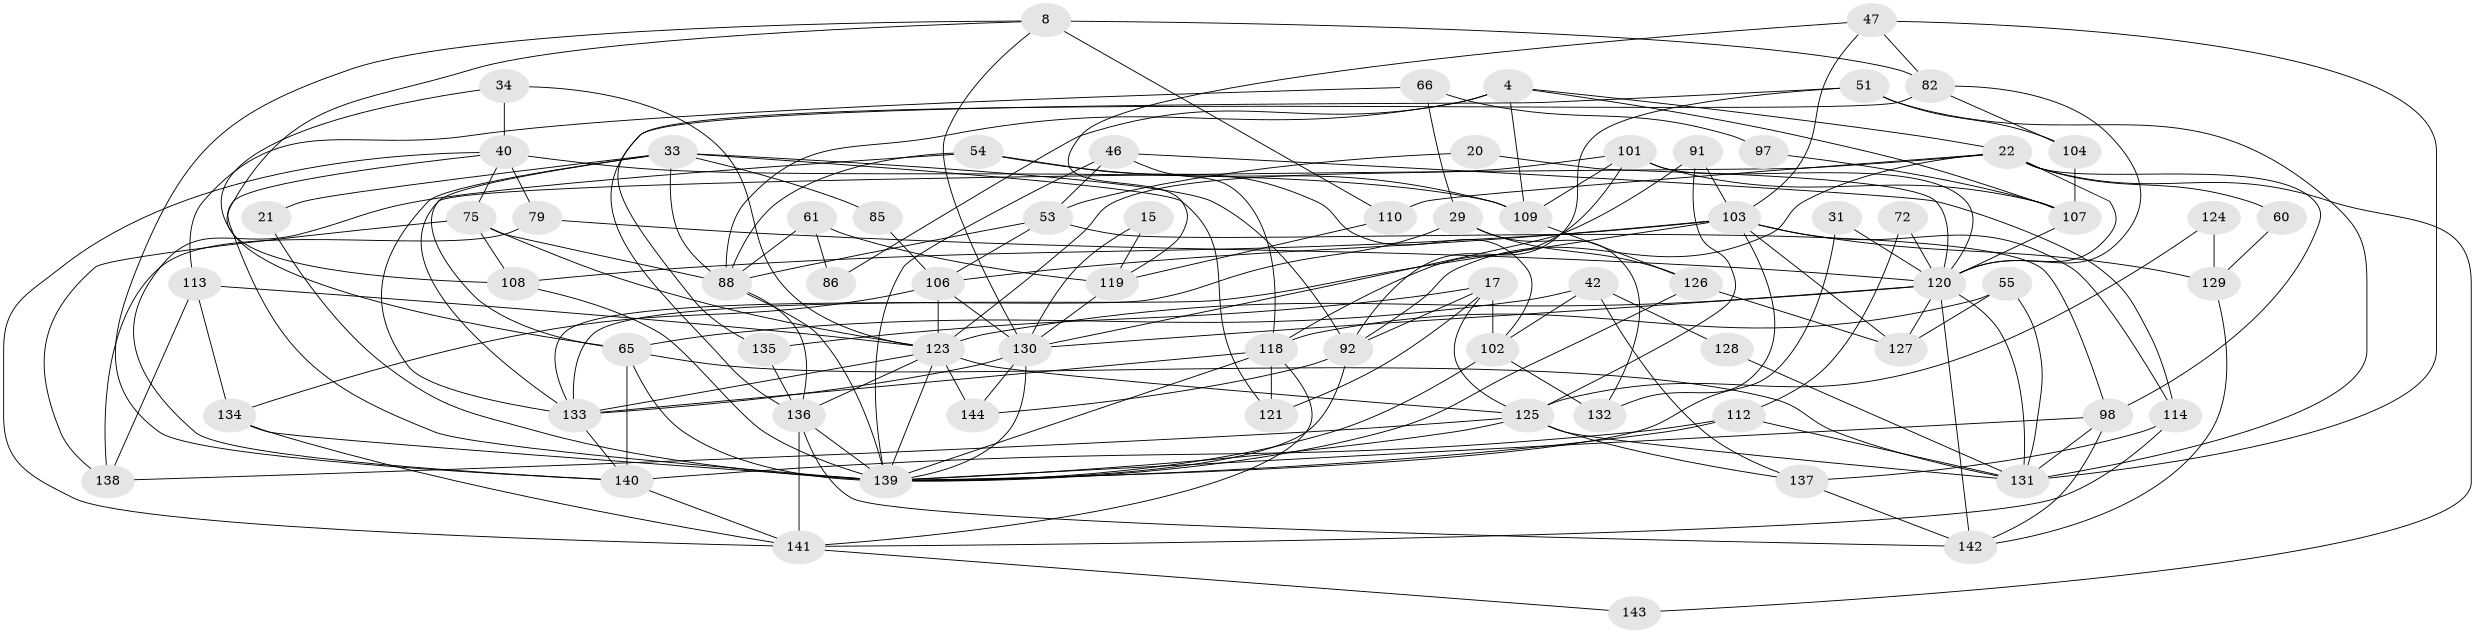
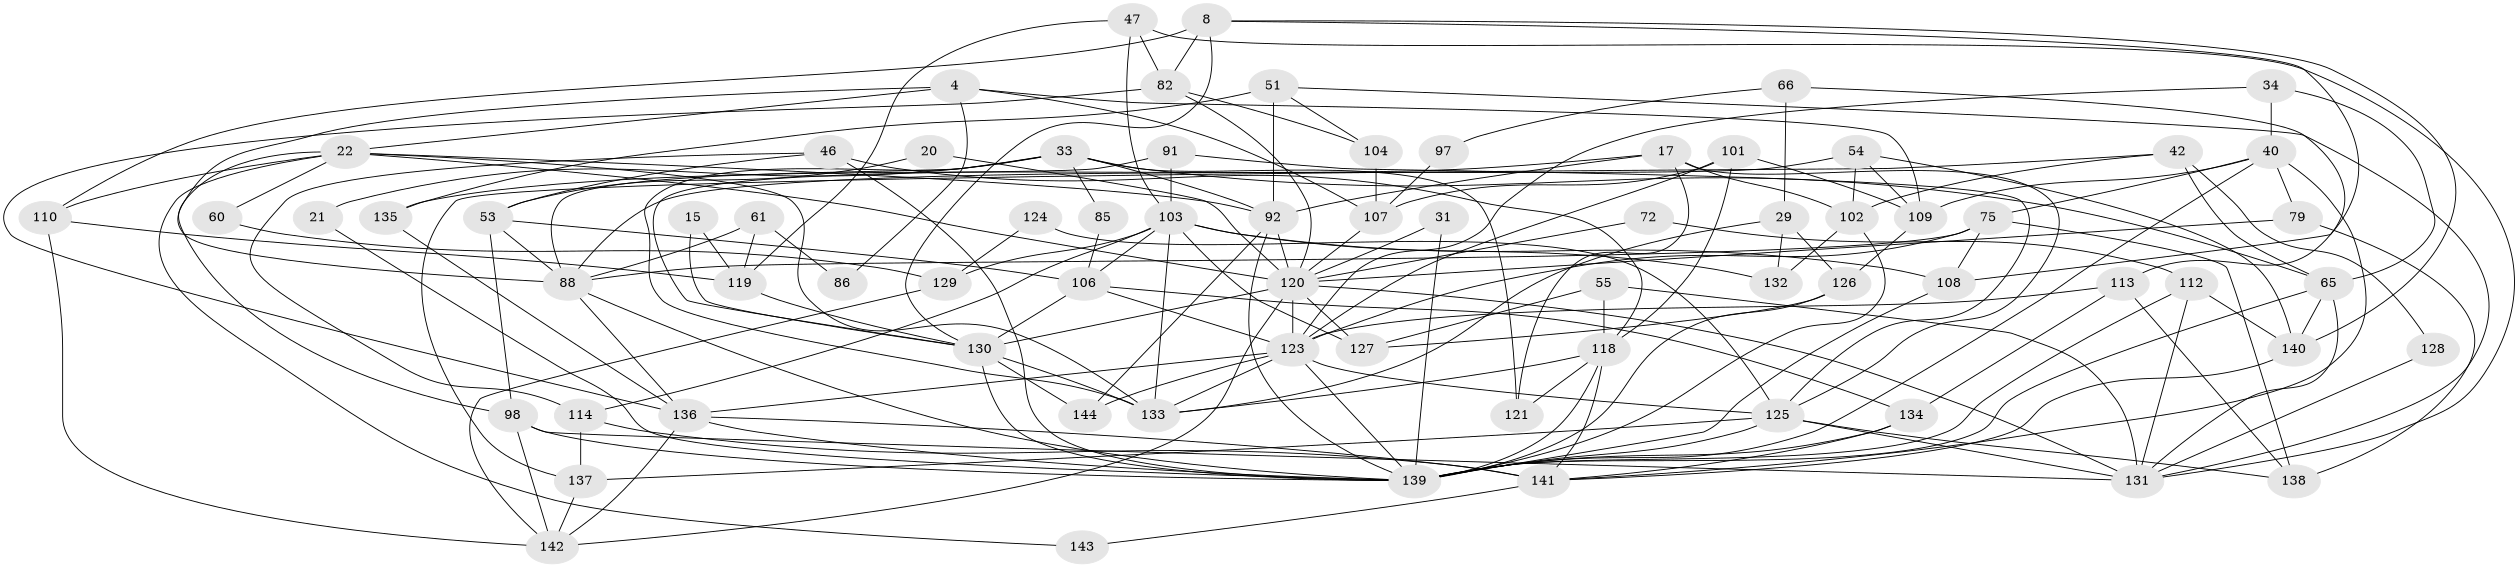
edge "101" -- "120": now "92" -- "120"
edge "133" -- "140": removed
edge "110" -- "142": added
